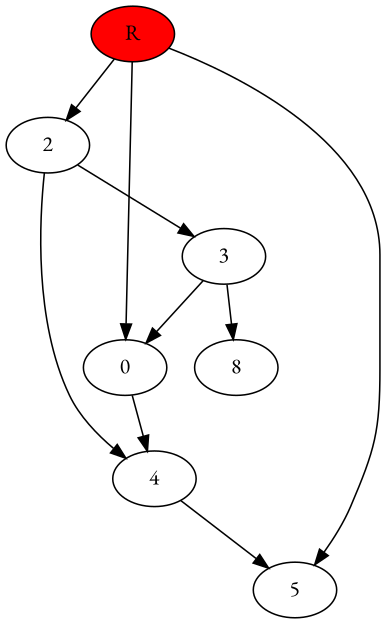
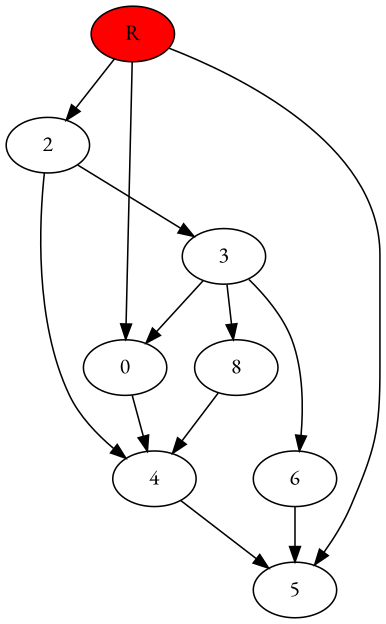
edge "8" -> "4": added
node "6": added
